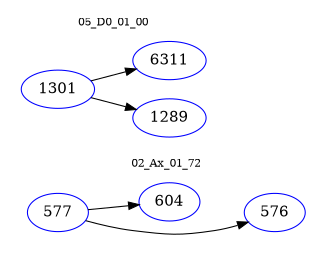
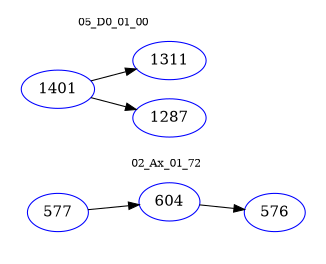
node "6311": label "6311" -> "1311"
node "1301": label "1301" -> "1401"
node "1289": label "1289" -> "1287"
edge "577" -> "576": now "604" -> "576"
